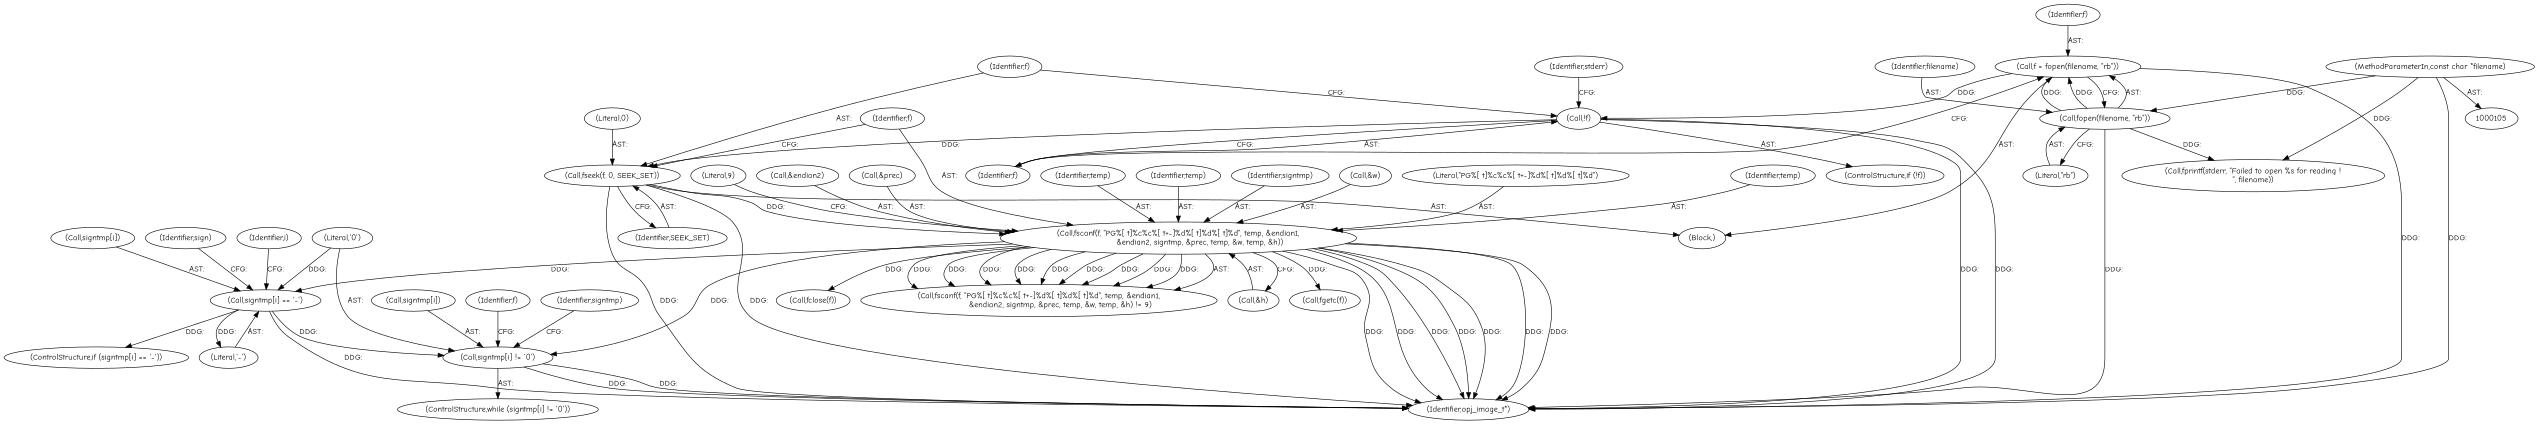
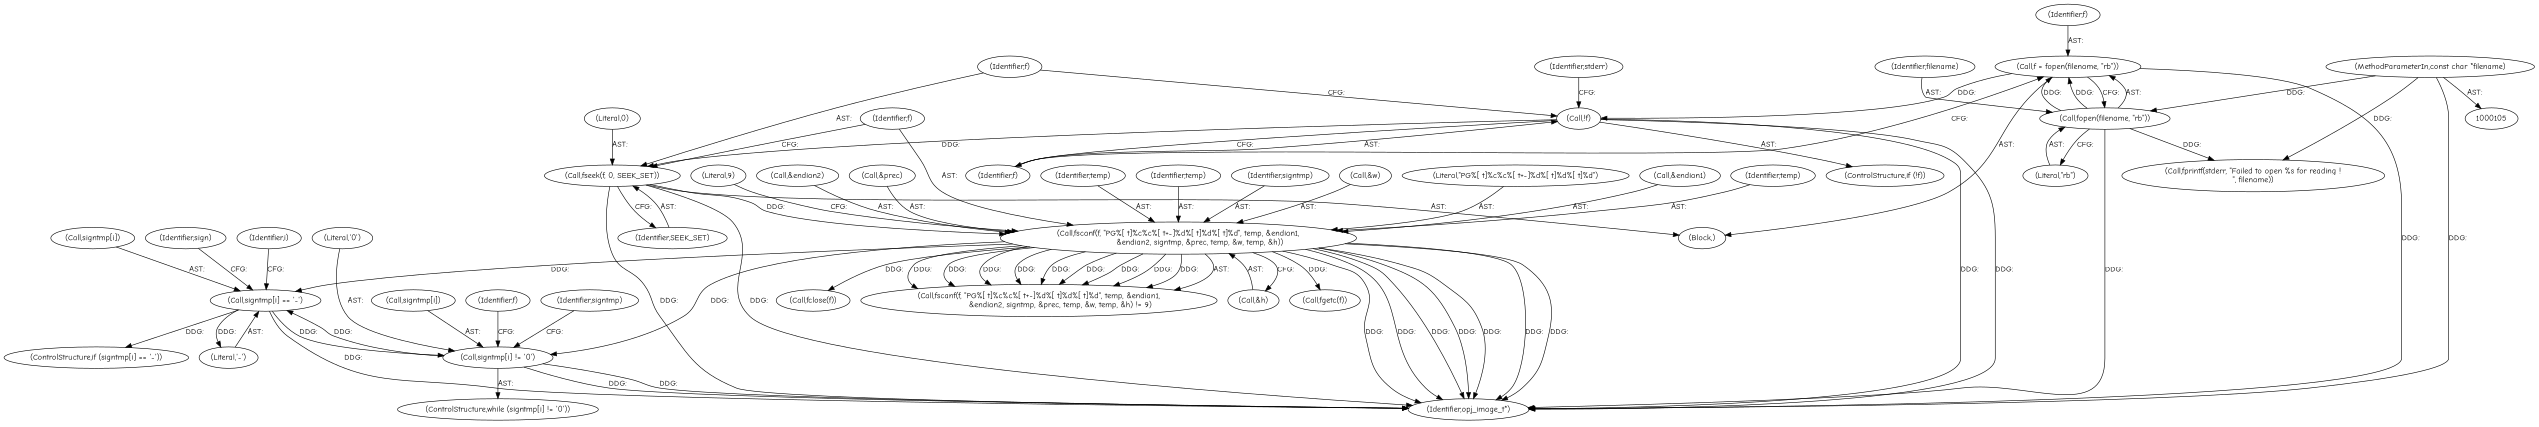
node "(Call,&endian1)": added
edge "(Literal,'0')" -> "(Call,signtmp[i] == '-')": now "(Call,signtmp[i] != '0')" -> "(Call,signtmp[i] == '-')"
